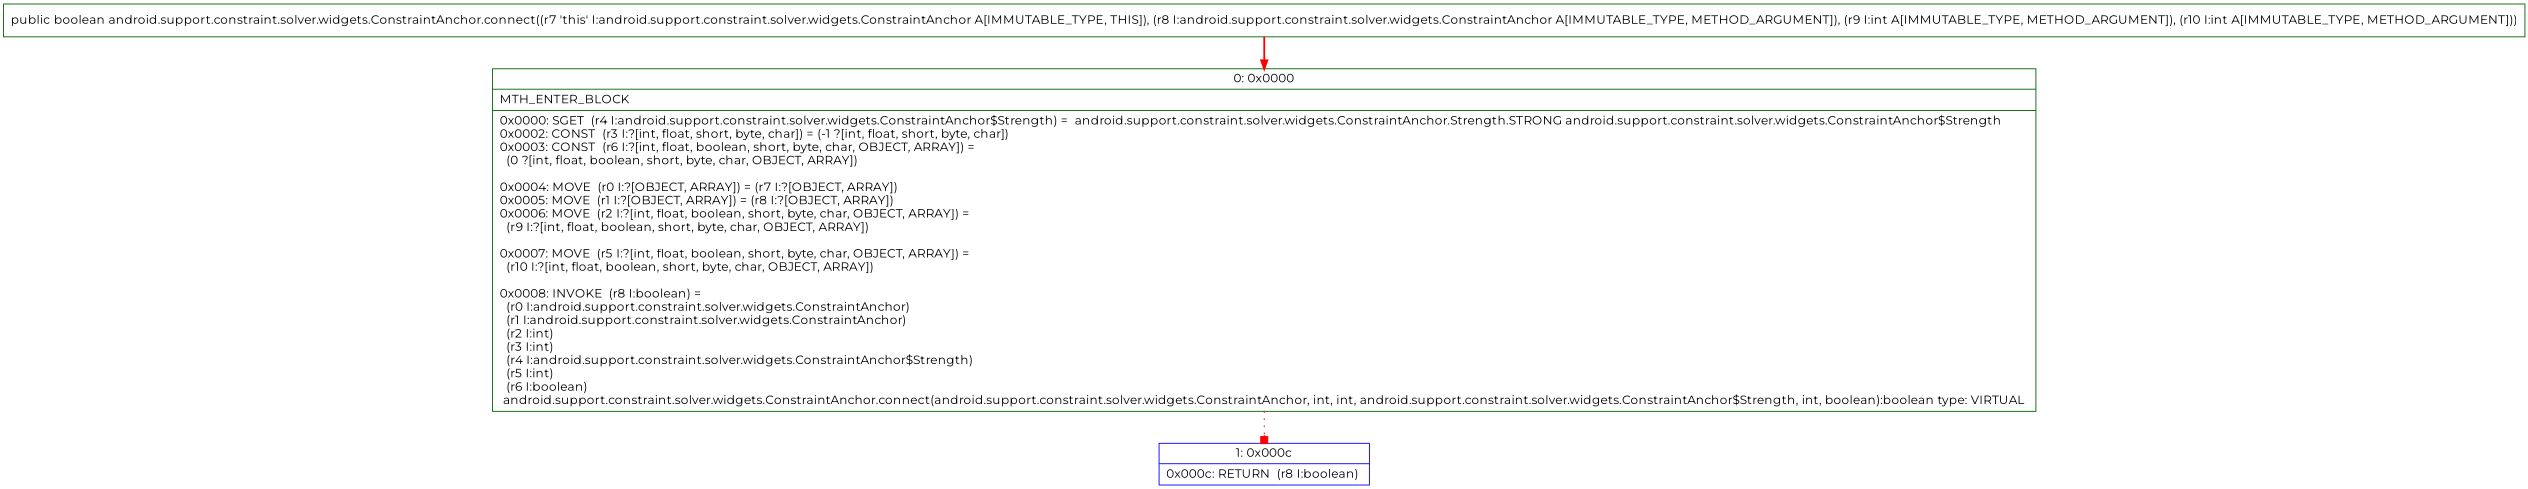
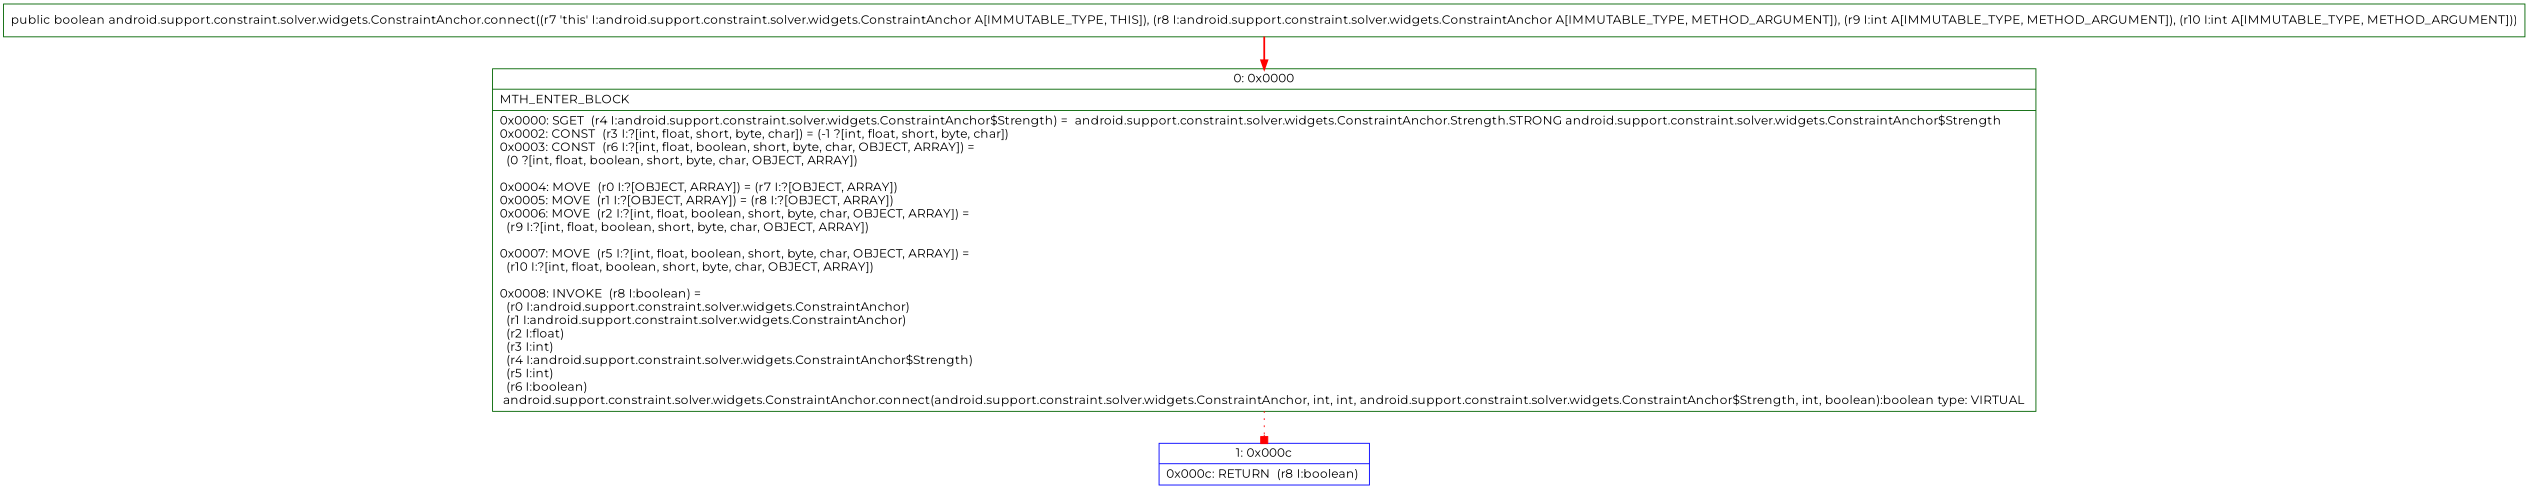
node "0: 0x0000": text "(r2 I:int)" -> "(r2 I:float)"
